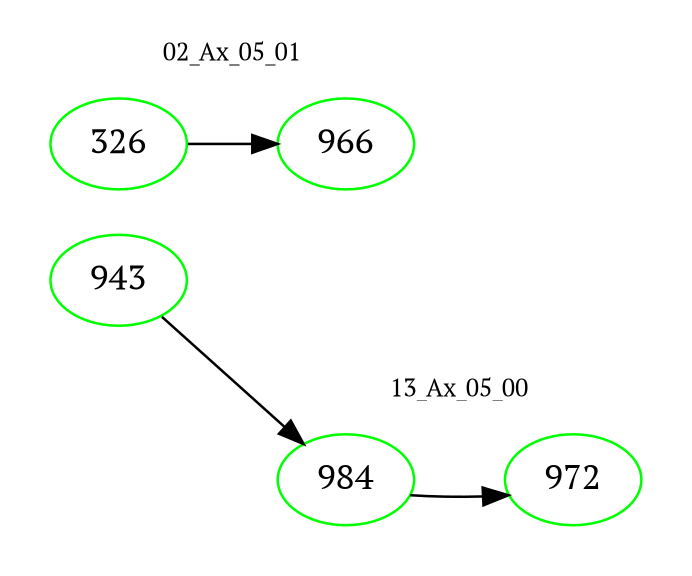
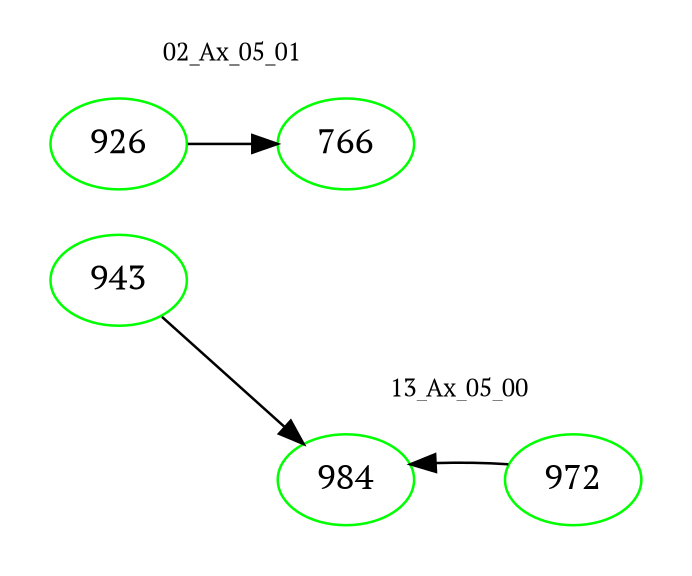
node "326": label "326" -> "926"
node "966": label "966" -> "766"
edge "984" -> "972": reversed
